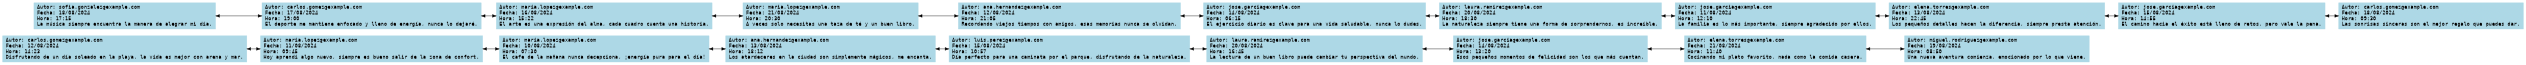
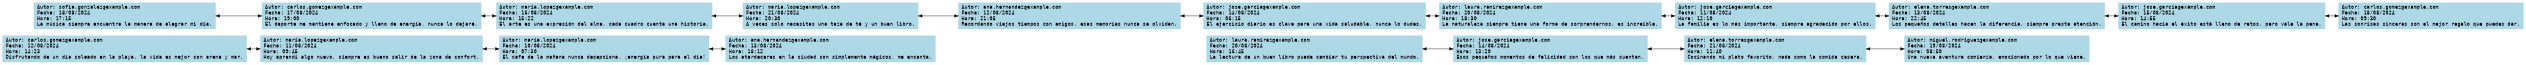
node "Autor: luis.perez@example.com": removed
